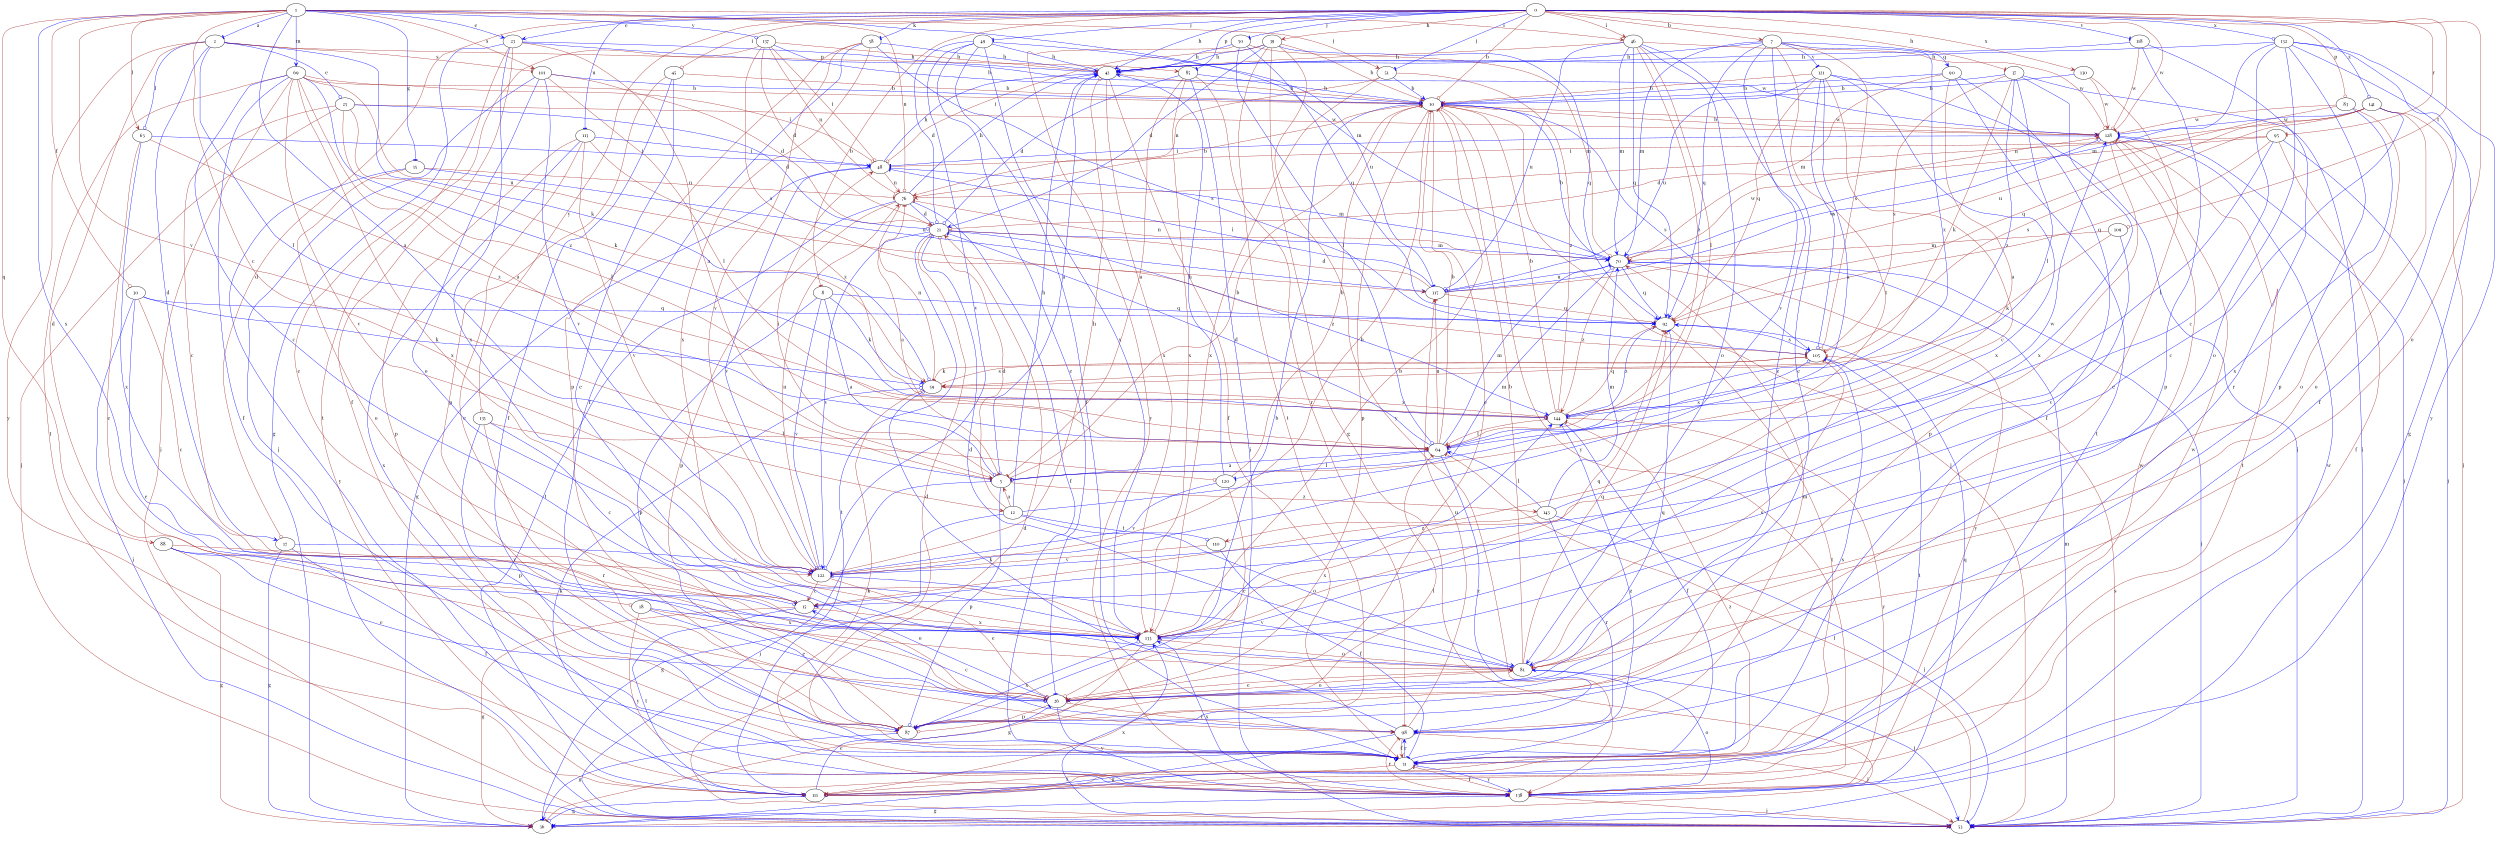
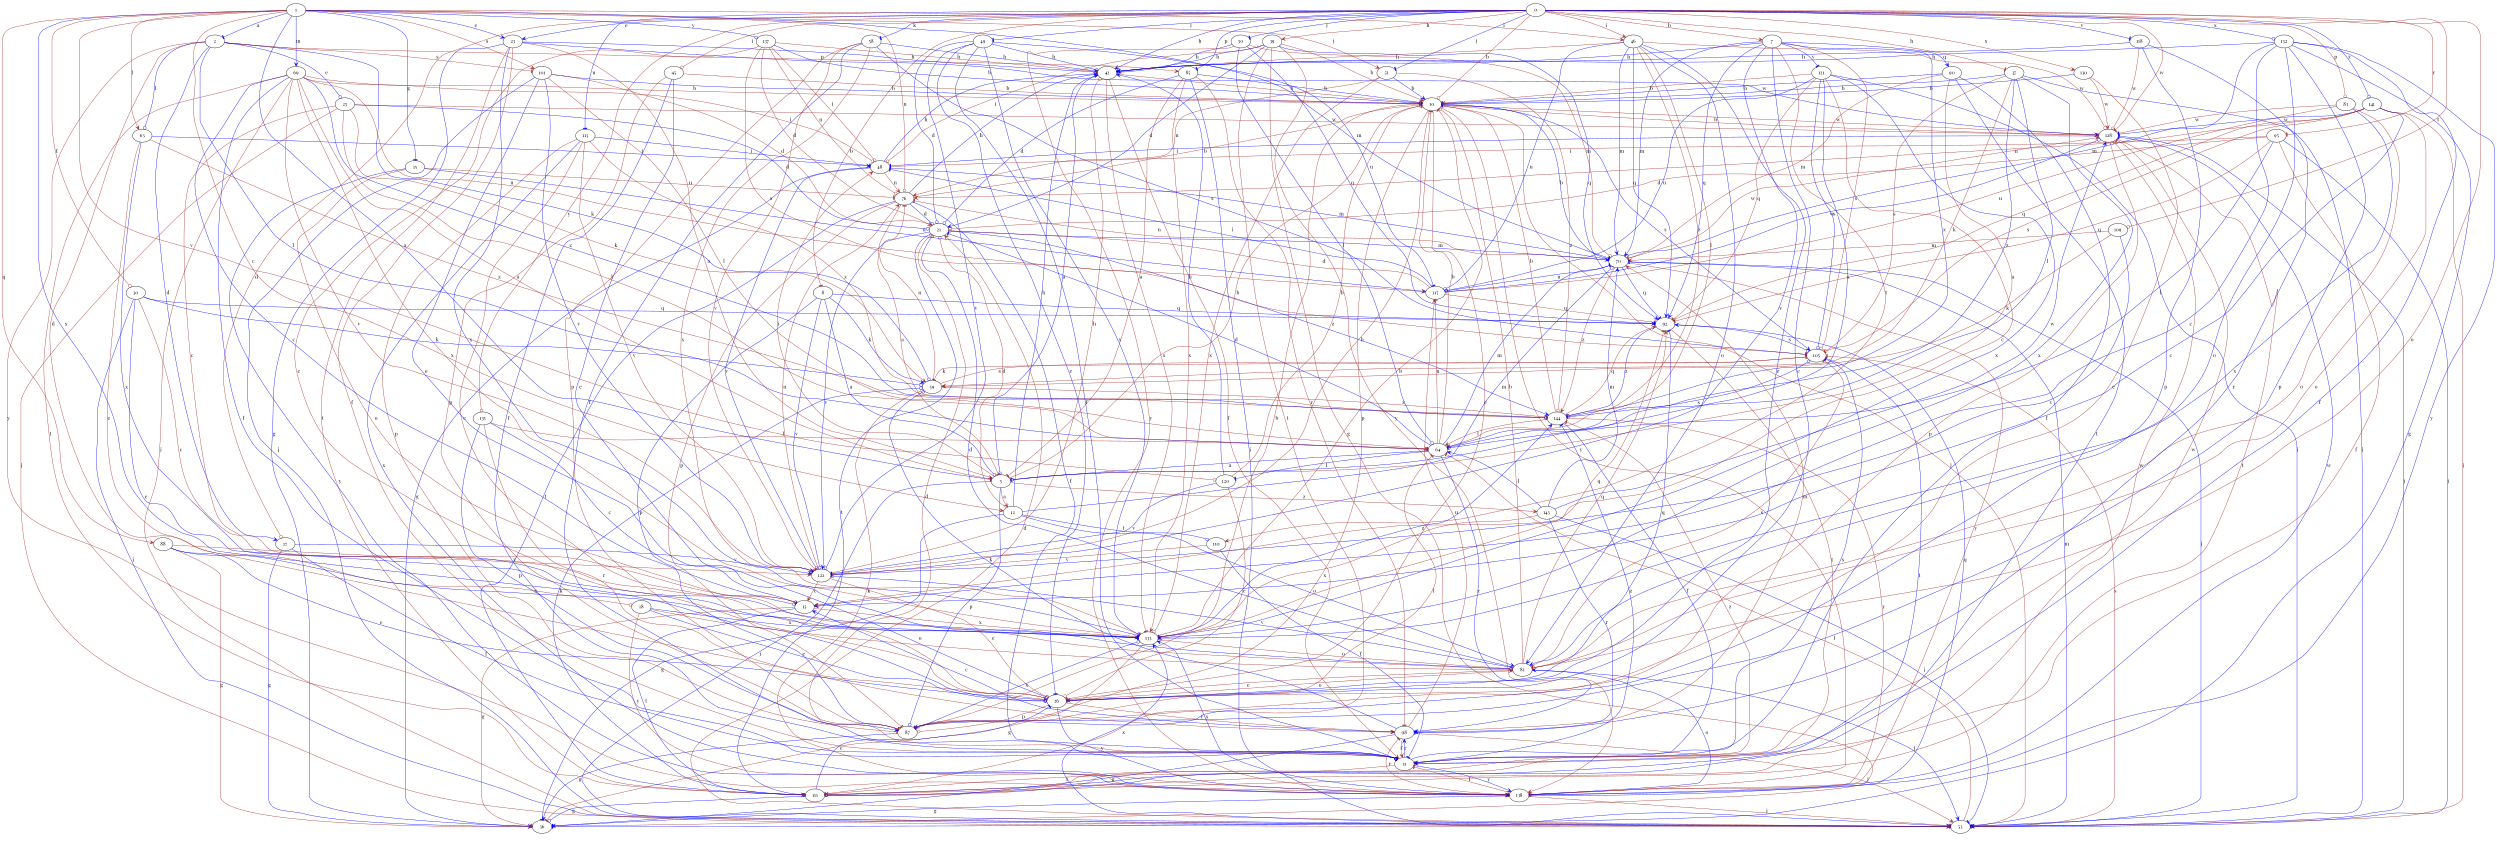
edge "12" -> "5": reversed
edge "87" -> "10": color blue -> brown
